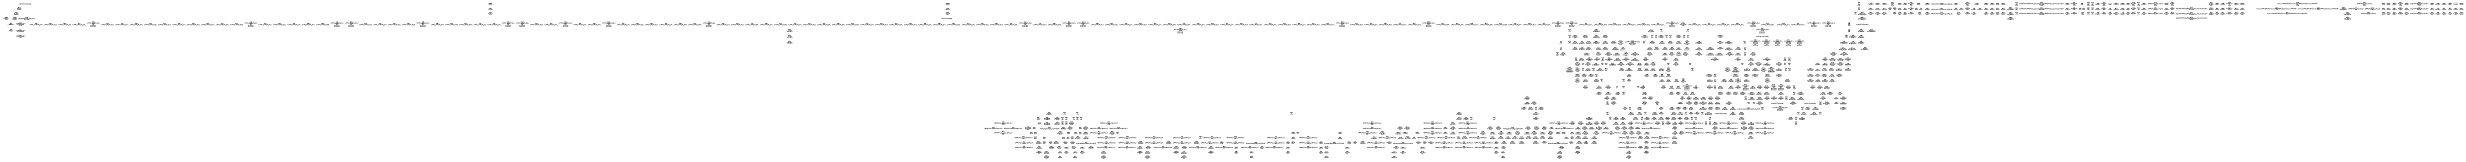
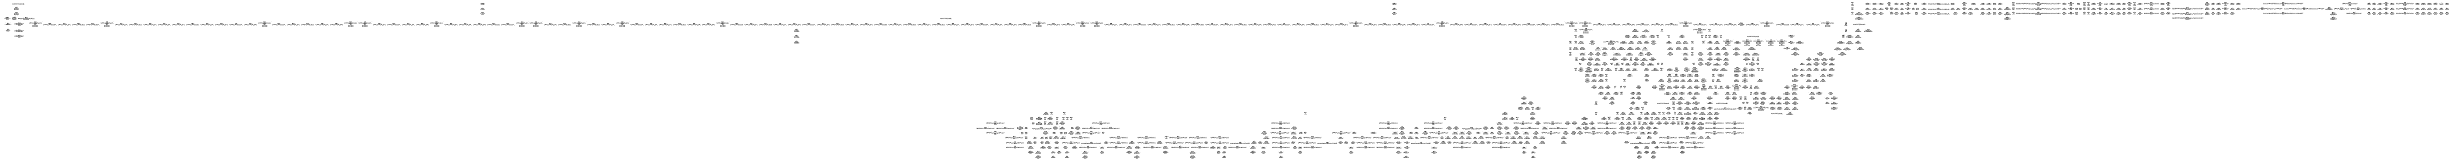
node "CE0x51b87c0": removed
node "CE0x51e83e0": removed
